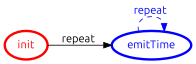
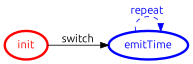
edge "init" -> "emitTime": label "repeat " -> "switch"
